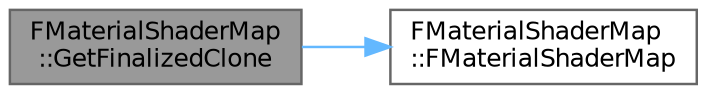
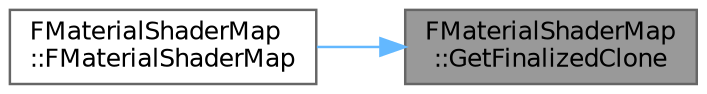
edge "FMaterialShaderMap ::GetFinalizedClone" -> "FMaterialShaderMap ::FMaterialShaderMap": reversed
